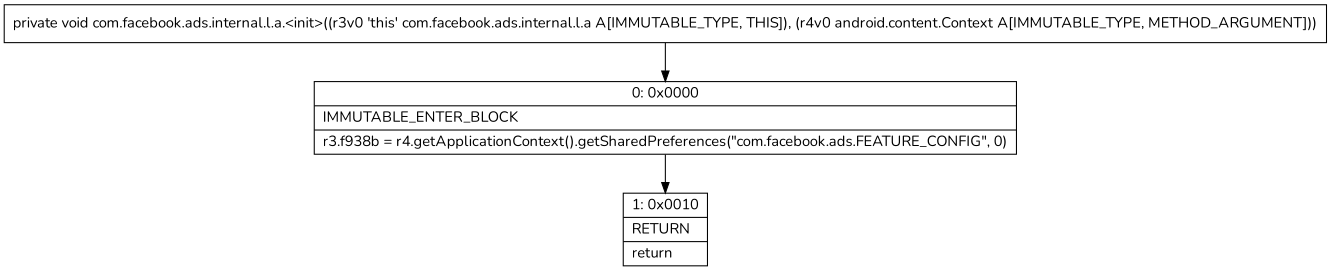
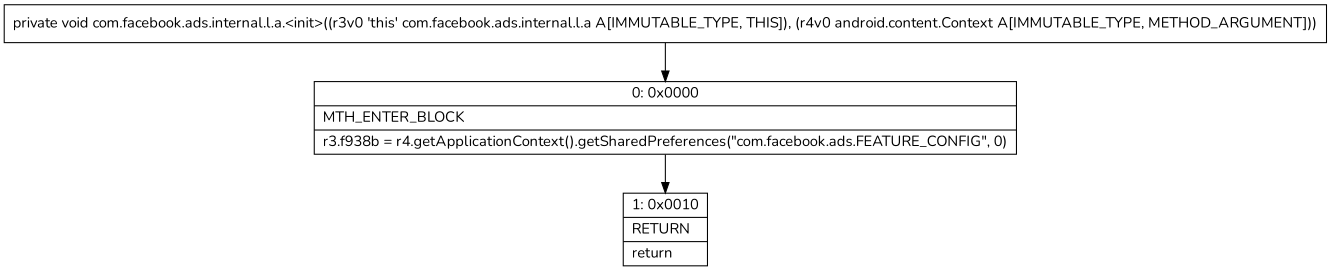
node "0: 0x0000": text "IMMUTABLE_ENTER_BLOCK" -> "MTH_ENTER_BLOCK"
